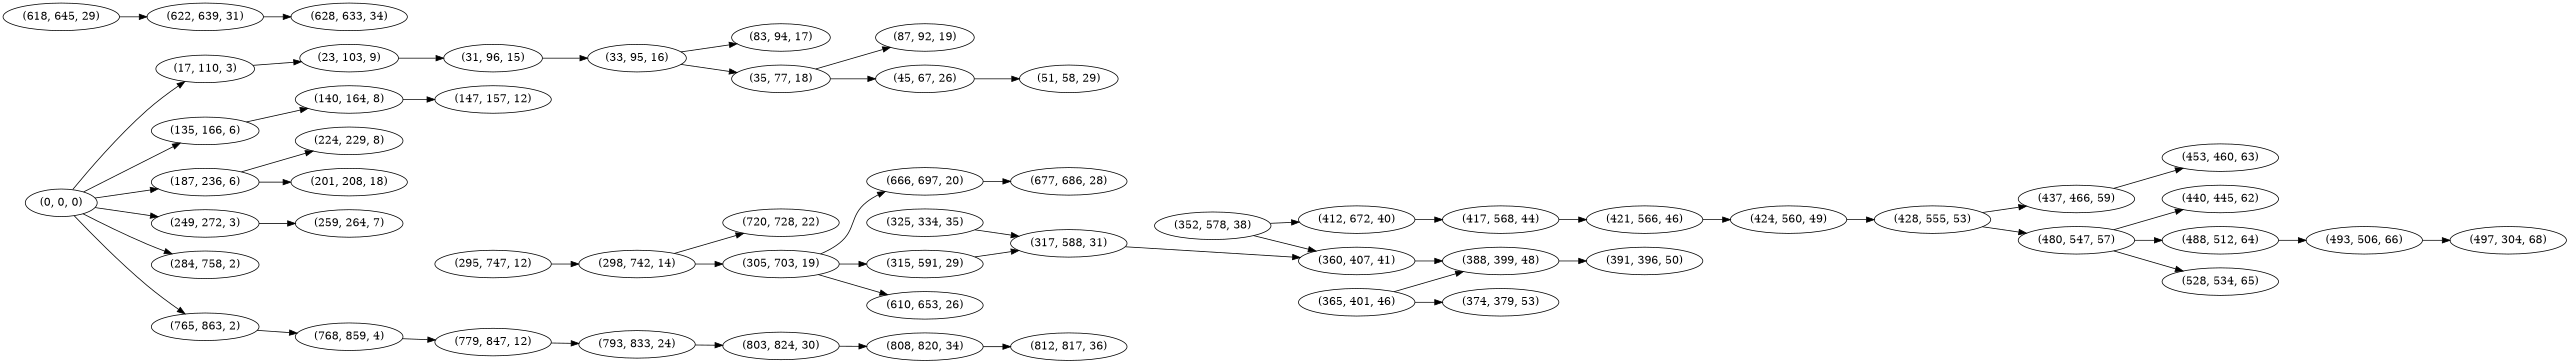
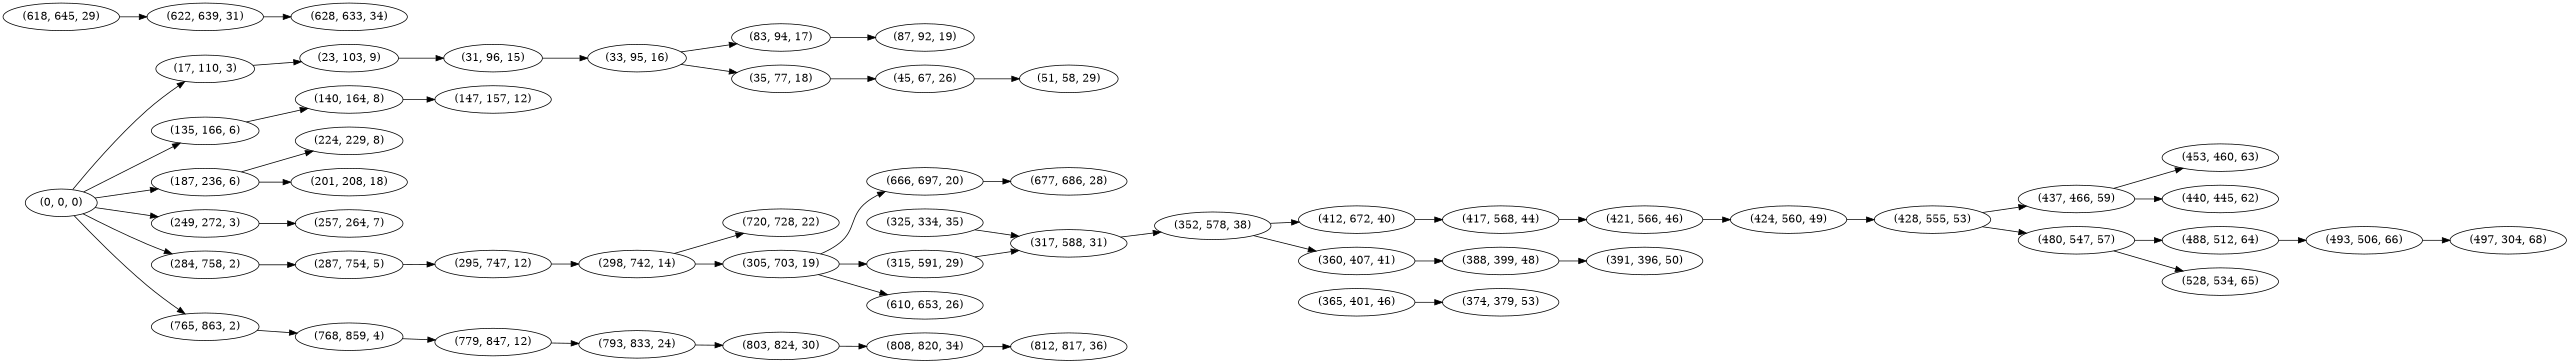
edge "(35, 77, 18)" -> "(87, 92, 19)": now "(83, 94, 17)" -> "(87, 92, 19)"
edge "(480, 547, 57)" -> "(440, 445, 62)": now "(437, 466, 59)" -> "(440, 445, 62)"
node "(259, 264, 7)": label "(259, 264, 7)" -> "(257, 264, 7)"
edge "(317, 588, 31)" -> "(360, 407, 41)": now "(317, 588, 31)" -> "(352, 578, 38)"
node "(287, 754, 5)": added
edge "(365, 401, 46)" -> "(388, 399, 48)": removed
